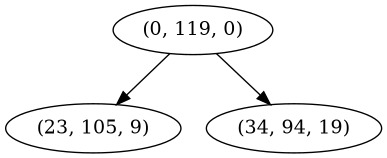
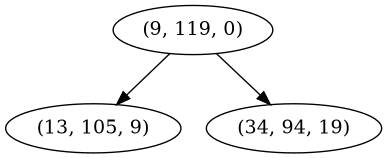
node "(0, 119, 0)": label "(0, 119, 0)" -> "(9, 119, 0)"
node "(23, 105, 9)": label "(23, 105, 9)" -> "(13, 105, 9)"
